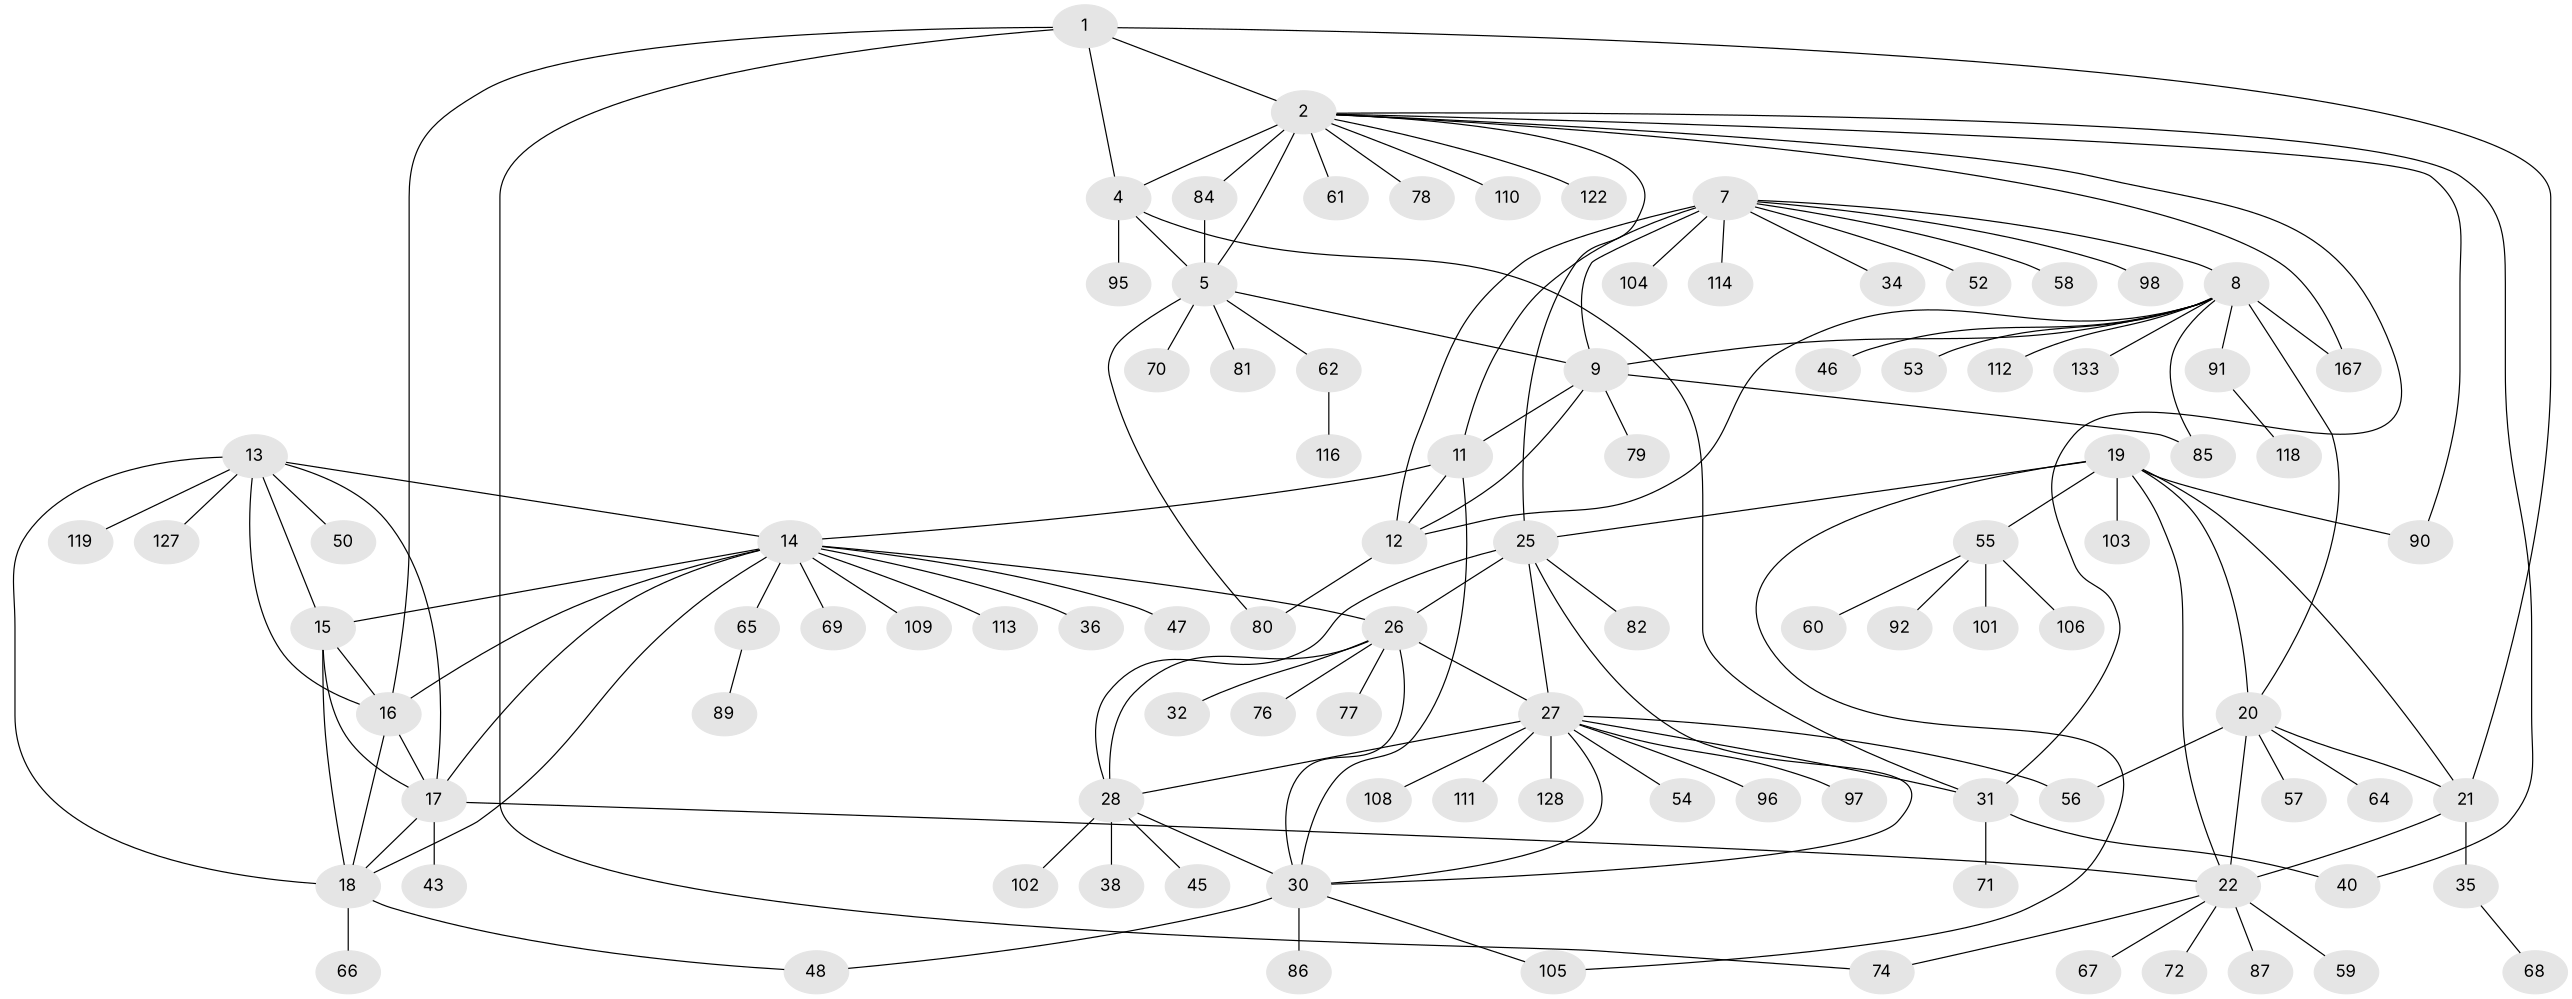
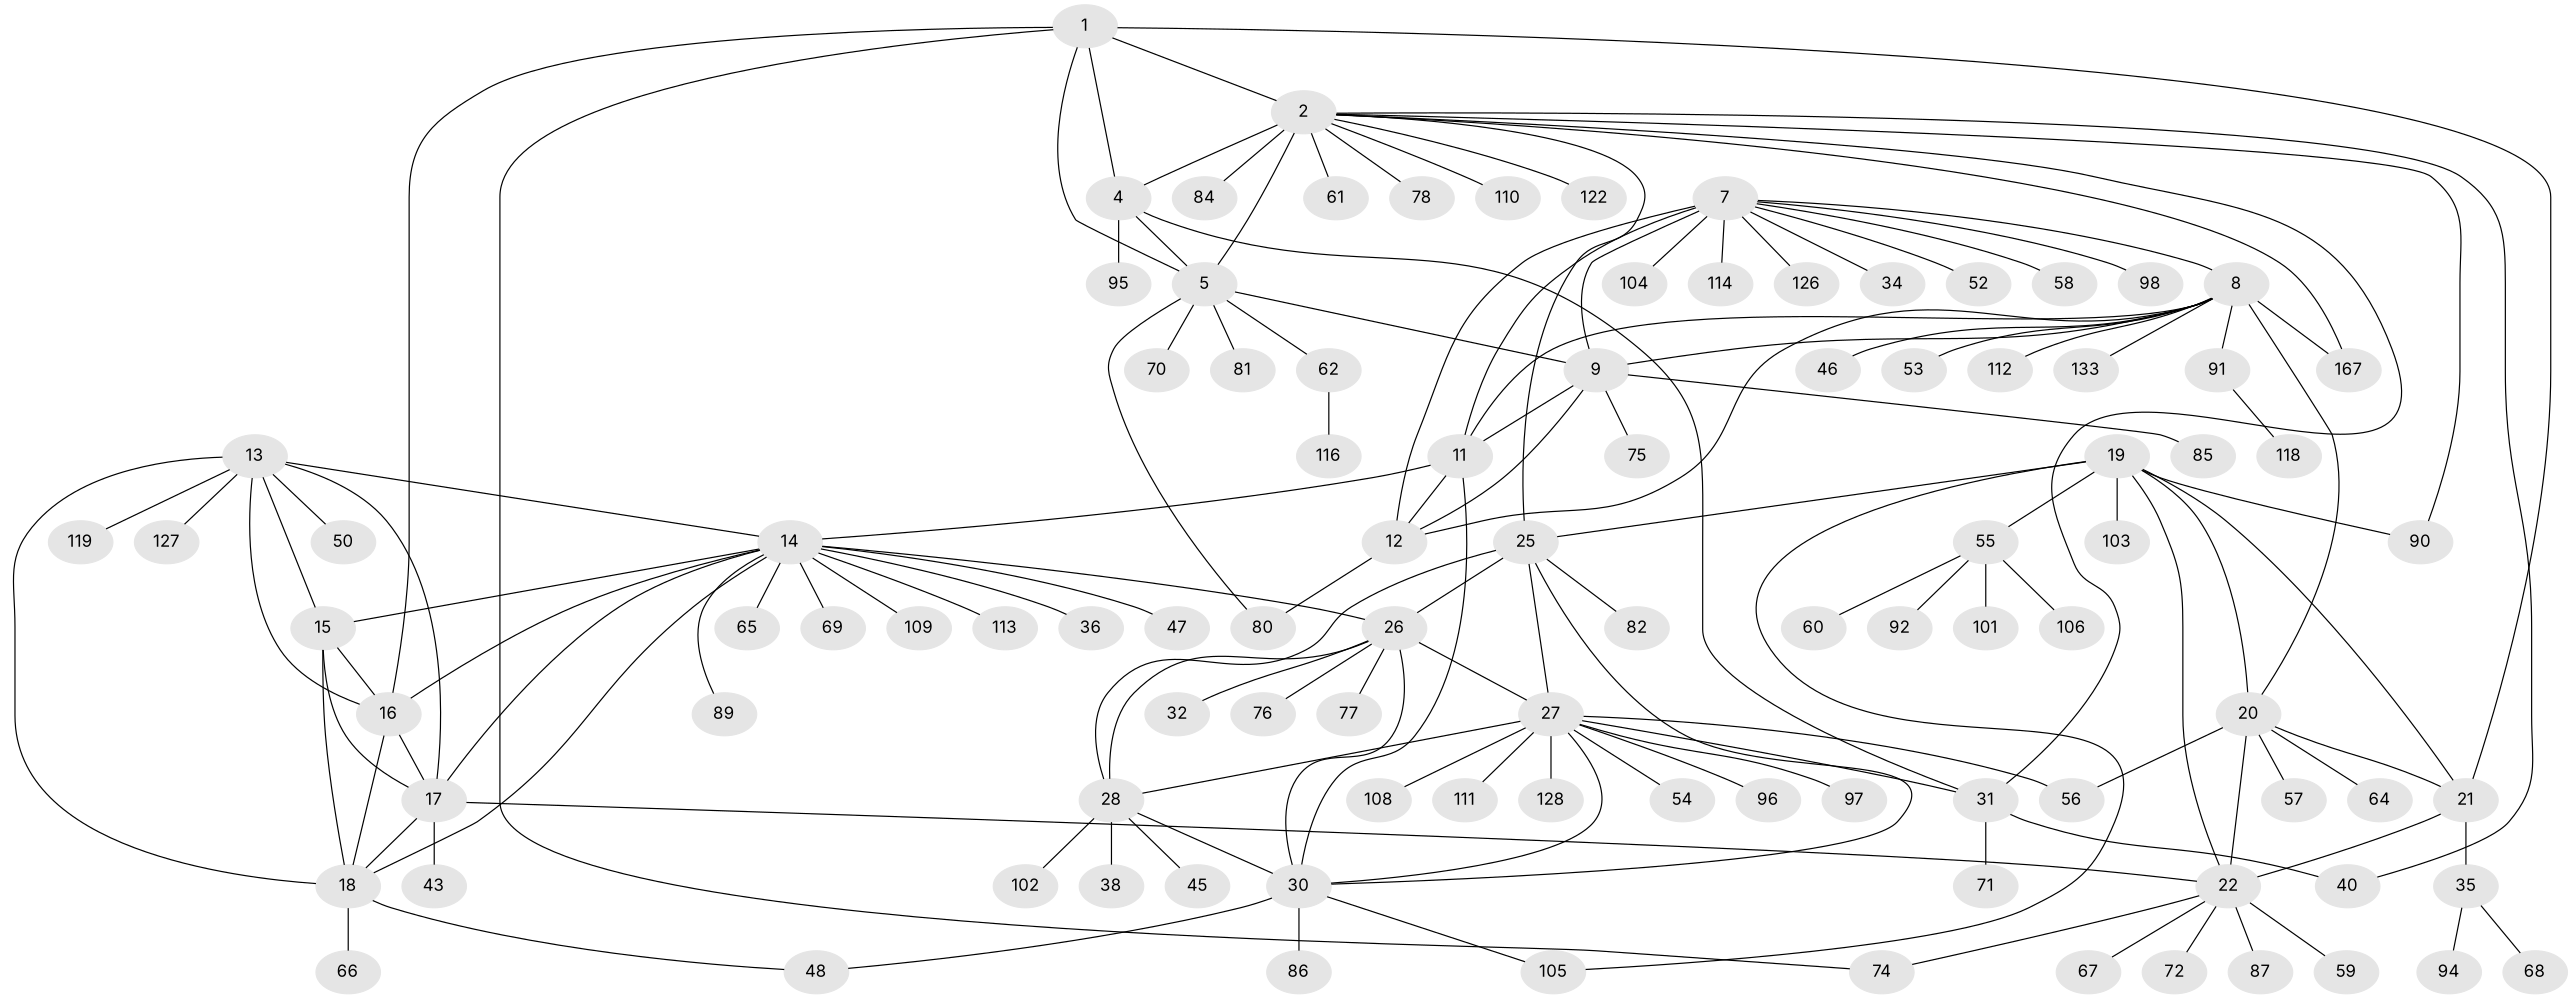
edge "84" -- "5": now "1" -- "5"
node "126": added
edge "8" -- "85": now "8" -- "11"
node "79": label "79" -> "75"
edge "65" -- "89": now "14" -- "89"
node "94": added
